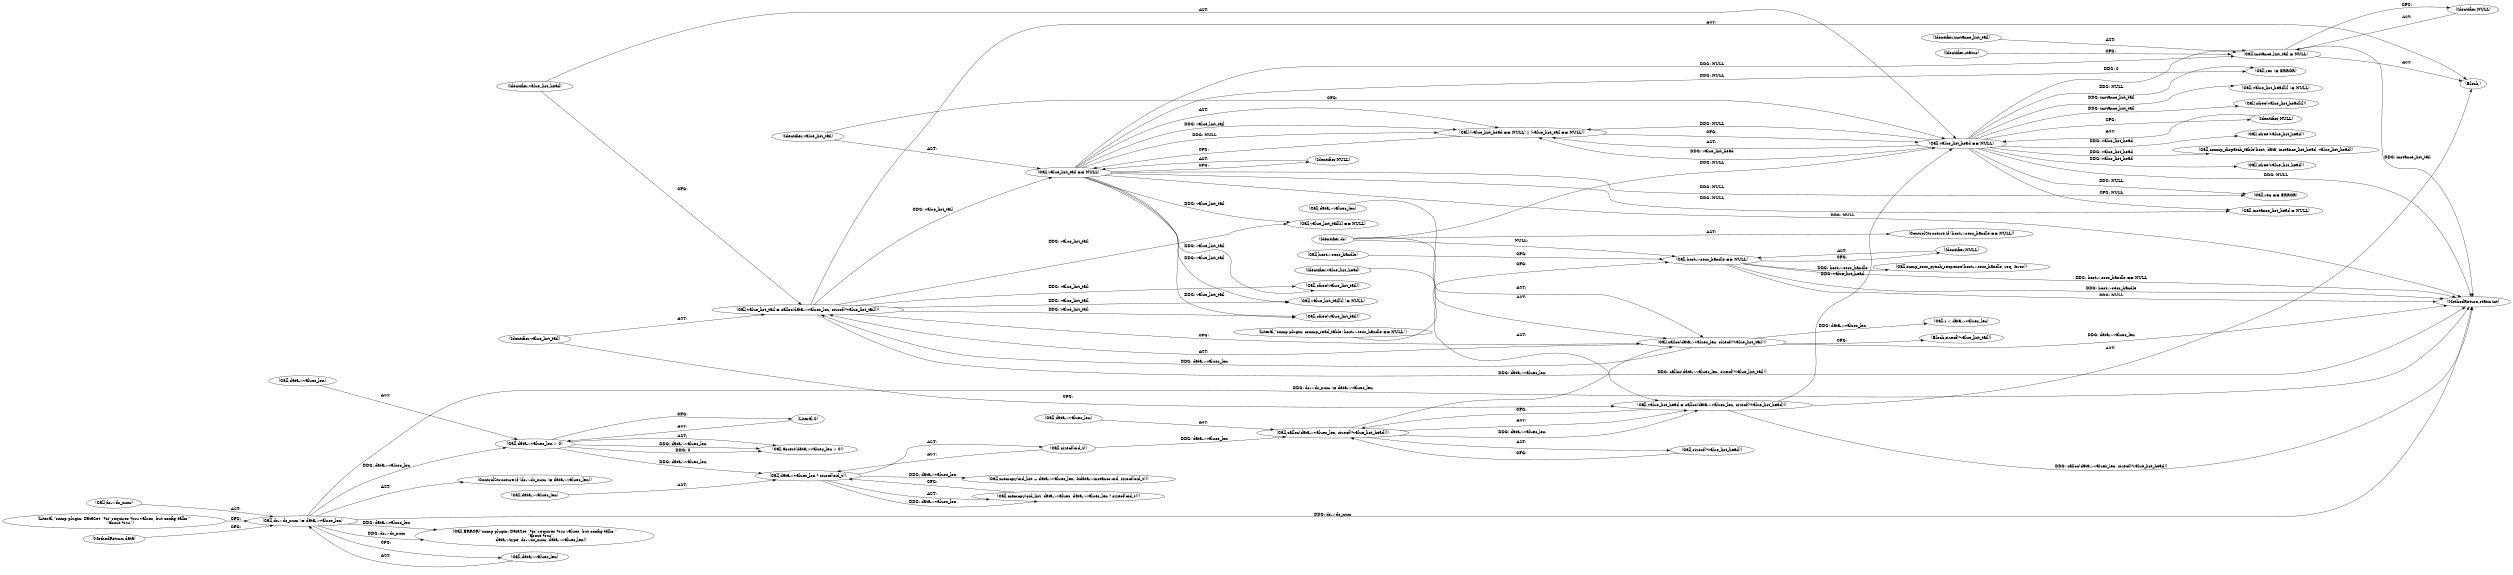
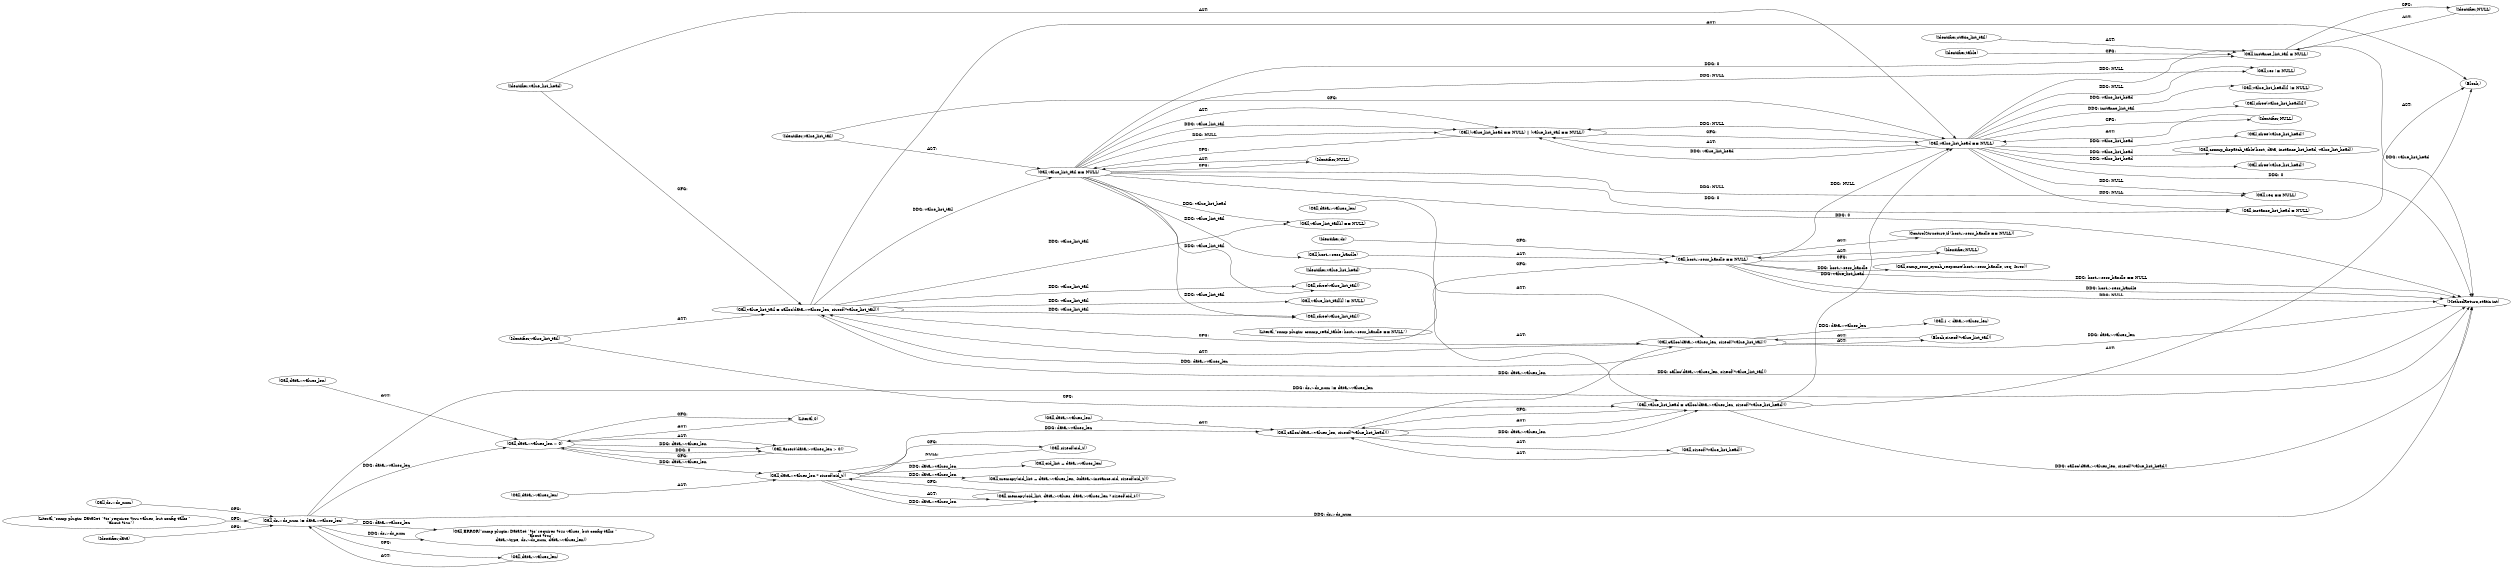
node "(Identifier,instance_list_tail)": label "(Identifier,instance_list_tail)" -> "(Identifier,static_list_tail)"
node "(Identifier,status)": label "(Identifier,status)" -> "(Identifier,table)"
edge "(Call,value_list_tail == NULL)" -> "(Call,instance_list_tail = NULL)": label "DDG: NULL" -> "DDG: 0"
edge "(Call,instance_list_tail = NULL)" -> "(Block,)": now "(Call,instance_list_head = NULL)" -> "(Block,)"
edge "(Call,value_list_head == NULL)" -> "(Call,instance_list_tail = NULL)": label "DDG: 0" -> "DDG: NULL"
node "(Call,res != ERROR)": label "(Call,res != ERROR)" -> "(Call,res != NULL)"
edge "(Call,value_list_head == NULL)" -> "(Call,value_list_head[i] != NULL)": label "DDG: instance_list_tail" -> "DDG: value_list_head"
edge "(Call,instance_list_tail = NULL)" -> "(MethodReturn,static int)": label "DDG: instance_list_tail" -> "DDG: value_list_head"
edge "(Call,value_list_head == NULL)" -> "(MethodReturn,static int)": label "DDG: NULL" -> "DDG: 0"
edge "(Identifier,ds)" -> "(Call,value_list_head == NULL)": now "(Call,host->sess_handle == NULL)" -> "(Call,value_list_head == NULL)"
edge "(Call,value_list_head == NULL)" -> "(Call,instance_list_head = NULL)": label "CFG: NULL" -> "DDG: NULL"
node "(Call,req == ERROR)": label "(Call,req == ERROR)" -> "(Call,req == NULL)"
edge "(Call,value_list_tail == NULL)" -> "(Call,instance_list_head = NULL)": label "DDG: NULL" -> "DDG: 0"
edge "(Call,value_list_tail == NULL)" -> "(Call,value_list_tail[i] == NULL)": label "DDG: value_list_tail" -> "DDG: value_list_head"
edge "(Call,value_list_tail == NULL)" -> "(MethodReturn,static int)": label "DDG: NULL" -> "DDG: 0"
edge "(Identifier,ds)" -> "(ControlStructure,if (host->sess_handle == NULL))": now "(Call,host->sess_handle == NULL)" -> "(ControlStructure,if (host->sess_handle == NULL))"
edge "(Identifier,ds)" -> "(Call,host->sess_handle == NULL)": label "NULL: " -> "CFG: "
edge "(Call,host->sess_handle)" -> "(Call,host->sess_handle == NULL)": label "CFG: " -> "AST: "
edge "(Call,value_list_tail == NULL)" -> "(Call,value_list_tail[i] != NULL)": now "(Call,value_list_tail == NULL)" -> "(Call,host->sess_handle)"
edge "(Identifier,ds)" -> "(Call,calloc(data->values_len, sizeof(*value_list_tail)))": now "(Block,sizeof(*value_list_tail))" -> "(Call,calloc(data->values_len, sizeof(*value_list_tail)))"
edge "(Call,calloc(data->values_len, sizeof(*value_list_tail)))" -> "(Block,sizeof(*value_list_tail))": label "CFG: " -> "AST: "
edge "(Call,data->values_len * sizeof(oid_t))" -> "(Call,sizeof(oid_t))": label "AST: " -> "CFG: "
edge "(Call,sizeof(oid_t))" -> "(Call,calloc(data->values_len, sizeof(*value_list_head)))": now "(Call,data->values_len * sizeof(oid_t))" -> "(Call,calloc(data->values_len, sizeof(*value_list_head)))"
edge "(Call,sizeof(*value_list_head))" -> "(Call,calloc(data->values_len, sizeof(*value_list_head)))": label "CFG: " -> "AST: "
edge "(Call,sizeof(oid_t))" -> "(Call,data->values_len * sizeof(oid_t))": label "AST: " -> "NULL: "
edge "(Call,assert(data->values_len > 0))" -> "(Call,data->values_len > 0)": added, label "CFG:"
node "(Call,oid_list + data->values_len)": added
node "(ControlStructure,if (ds->ds_num != data->values_len))": removed
edge "(Call,ds->ds_num)" -> "(Call,ds->ds_num != data->values_len)": label "AST: " -> "CFG: "
node "(MethodReturn,data)": label "(MethodReturn,data)" -> "(Identifier,data)"
